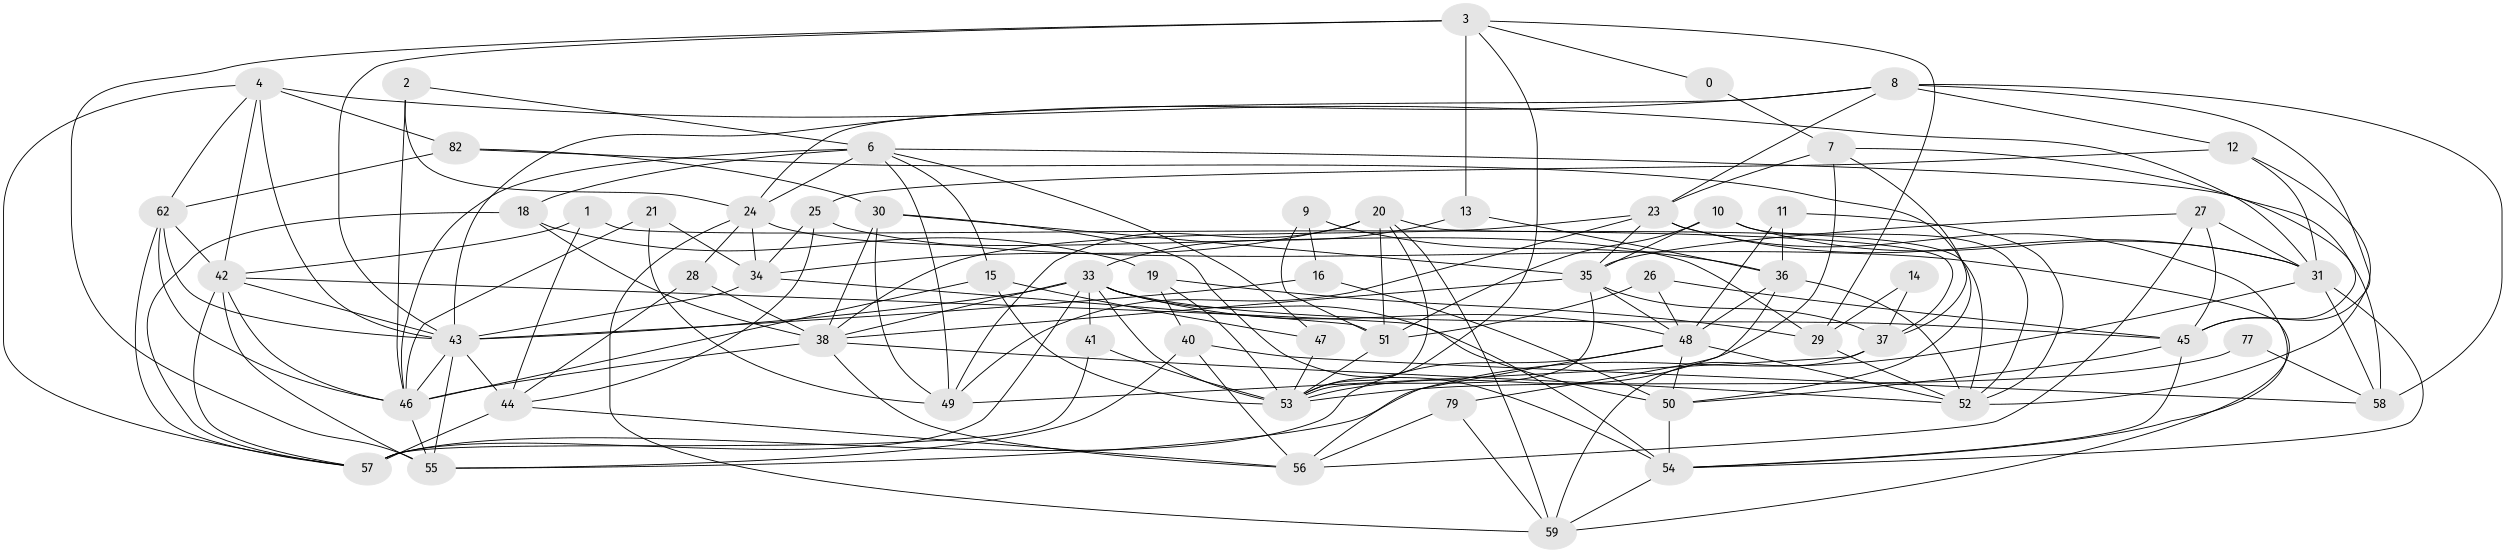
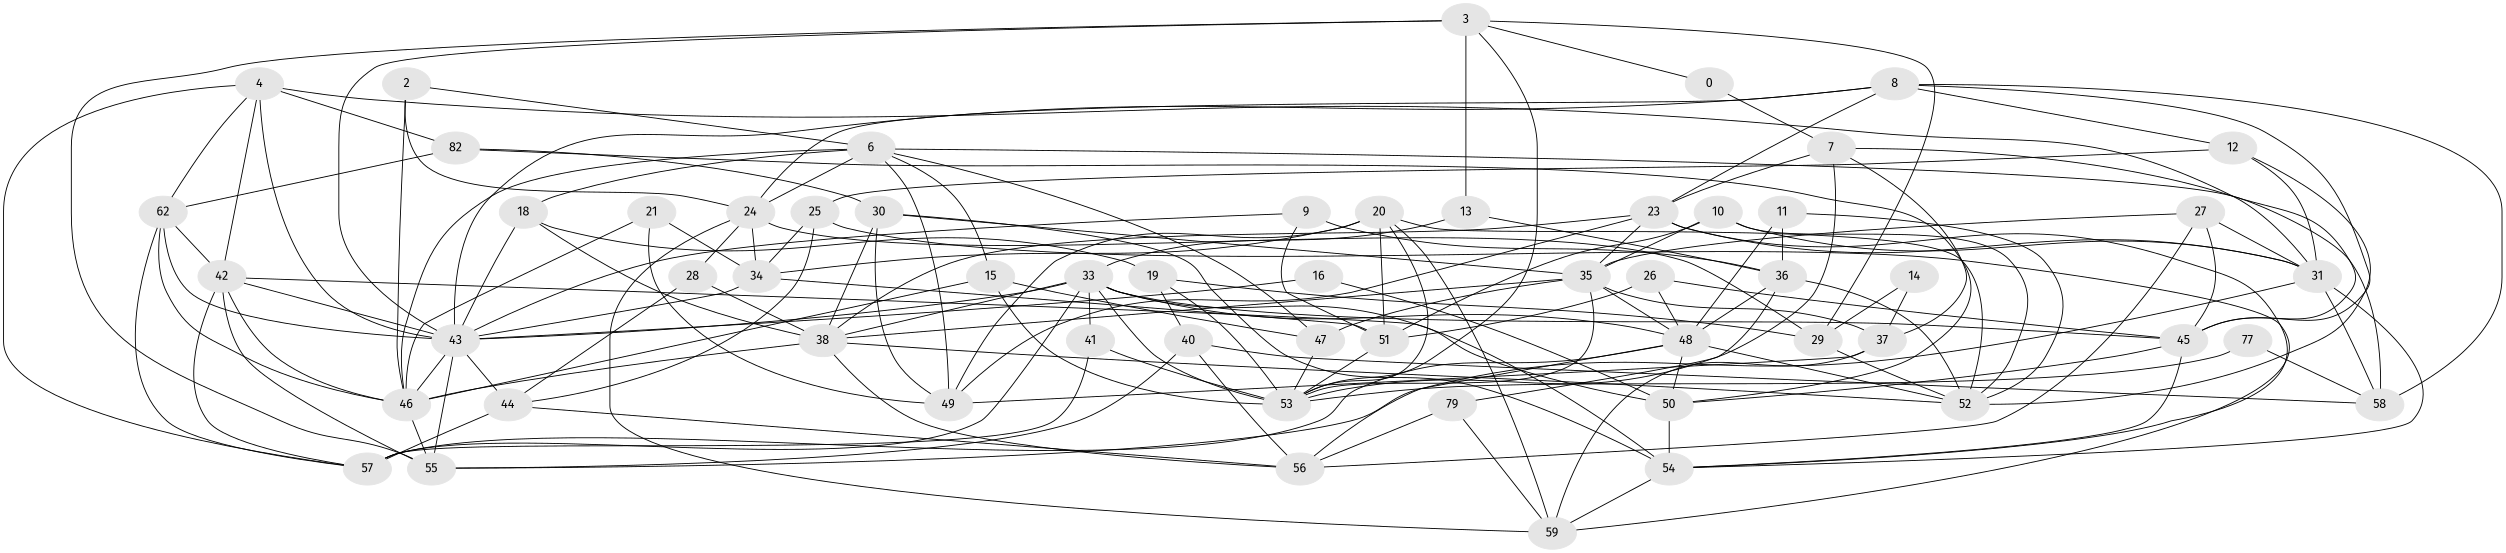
node "1": removed
edge "9" -- "16": now "9" -- "43"
edge "18" -- "57": now "18" -- "43"
edge "35" -- "47": added
